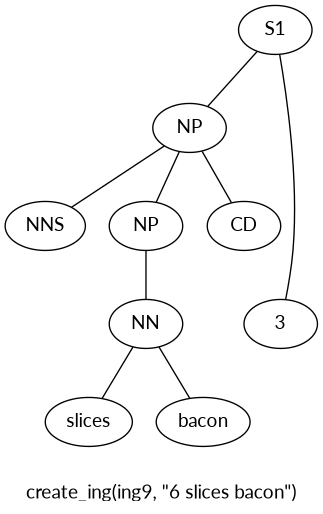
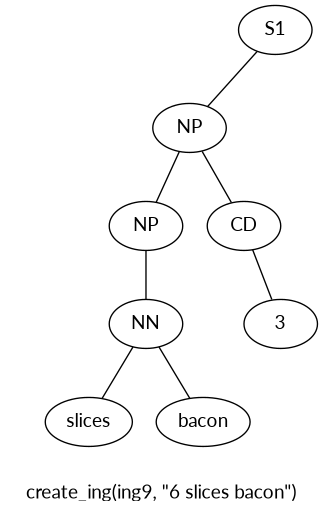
edge "S1" -- "3": now "CD" -- "3"
node "NNS": removed
